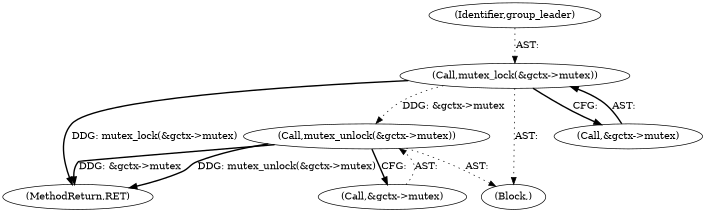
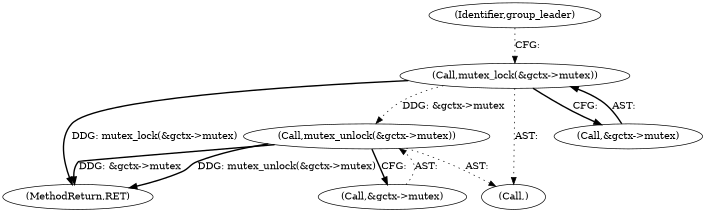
edge "(Identifier,group_leader)" -> "(Call,mutex_lock(&gctx->mutex))": label "AST: " -> "CFG: "
node "(Block,)": label "(Block,)" -> "(Call,)"
